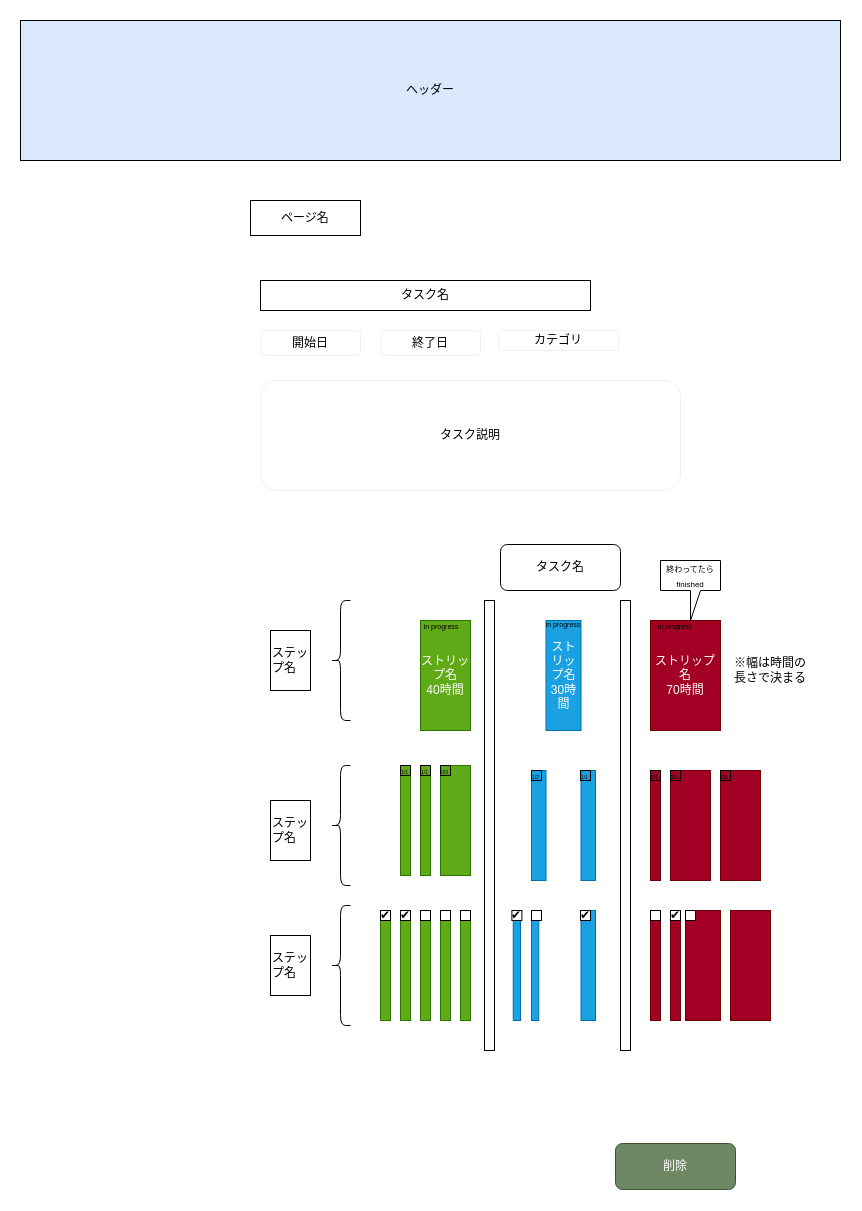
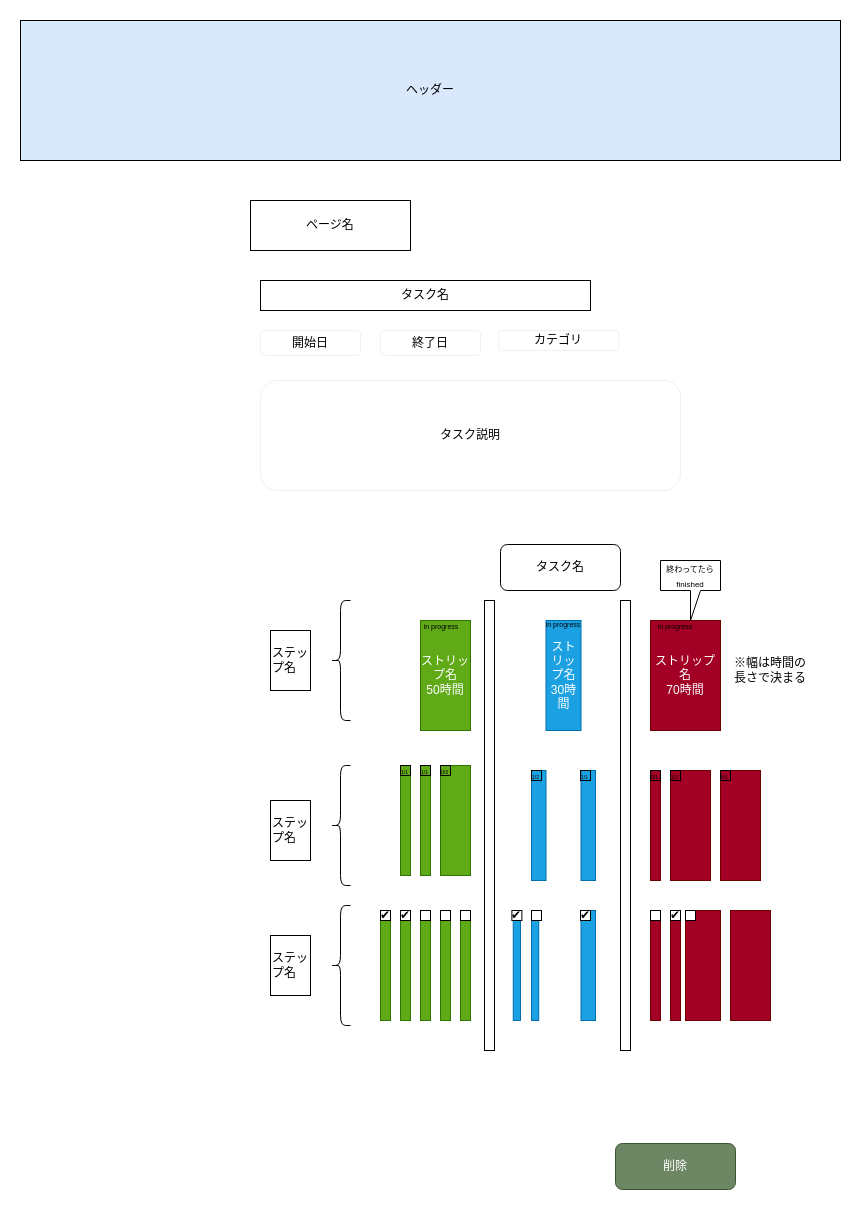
node "ページ名": size 110x35 -> 160x50
node "ストリップ名 40時間": label "ストリップ名 40時間" -> "ストリップ名 50時間"
